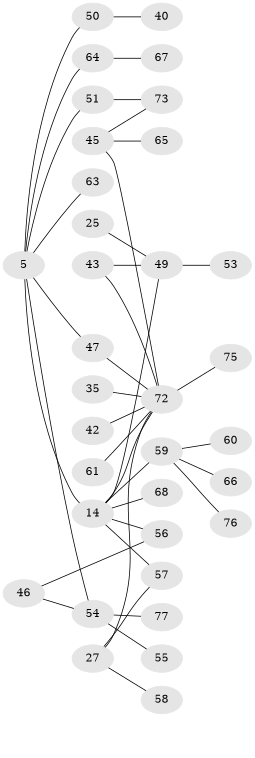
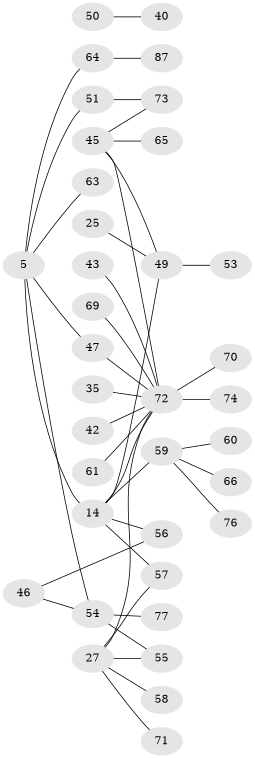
node "67": label "67" -> "87"
edge "50" -- "5": removed
edge "43" -- "49": now "45" -- "49"
node "69": added
node "75": label "75" -> "70"
node "74": added
node "68": removed
edge "27" -- "55": added
node "71": added
